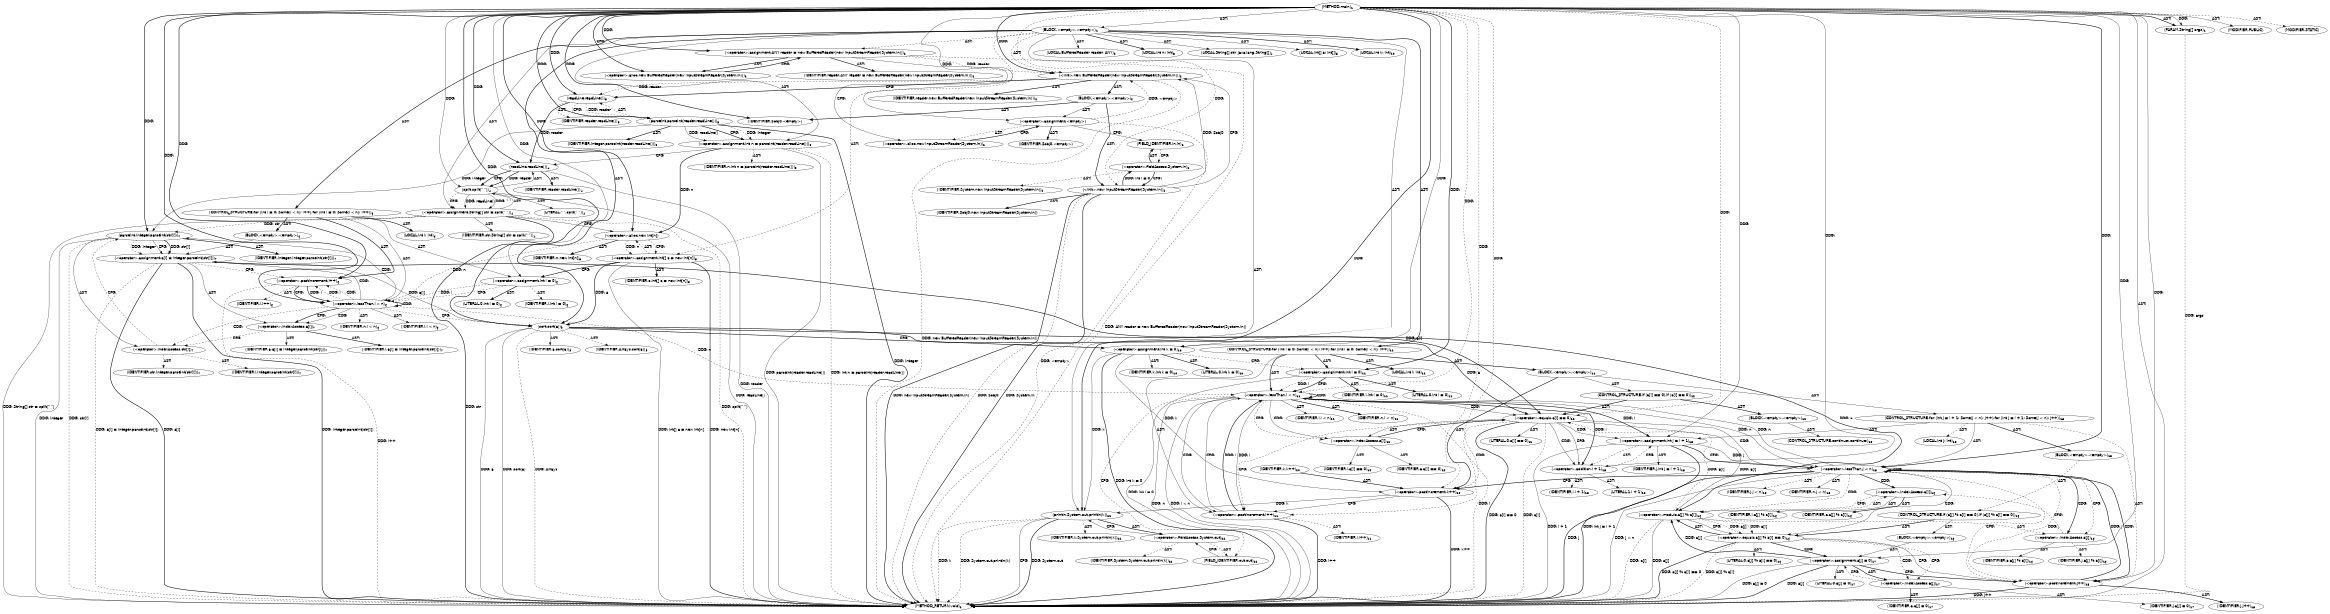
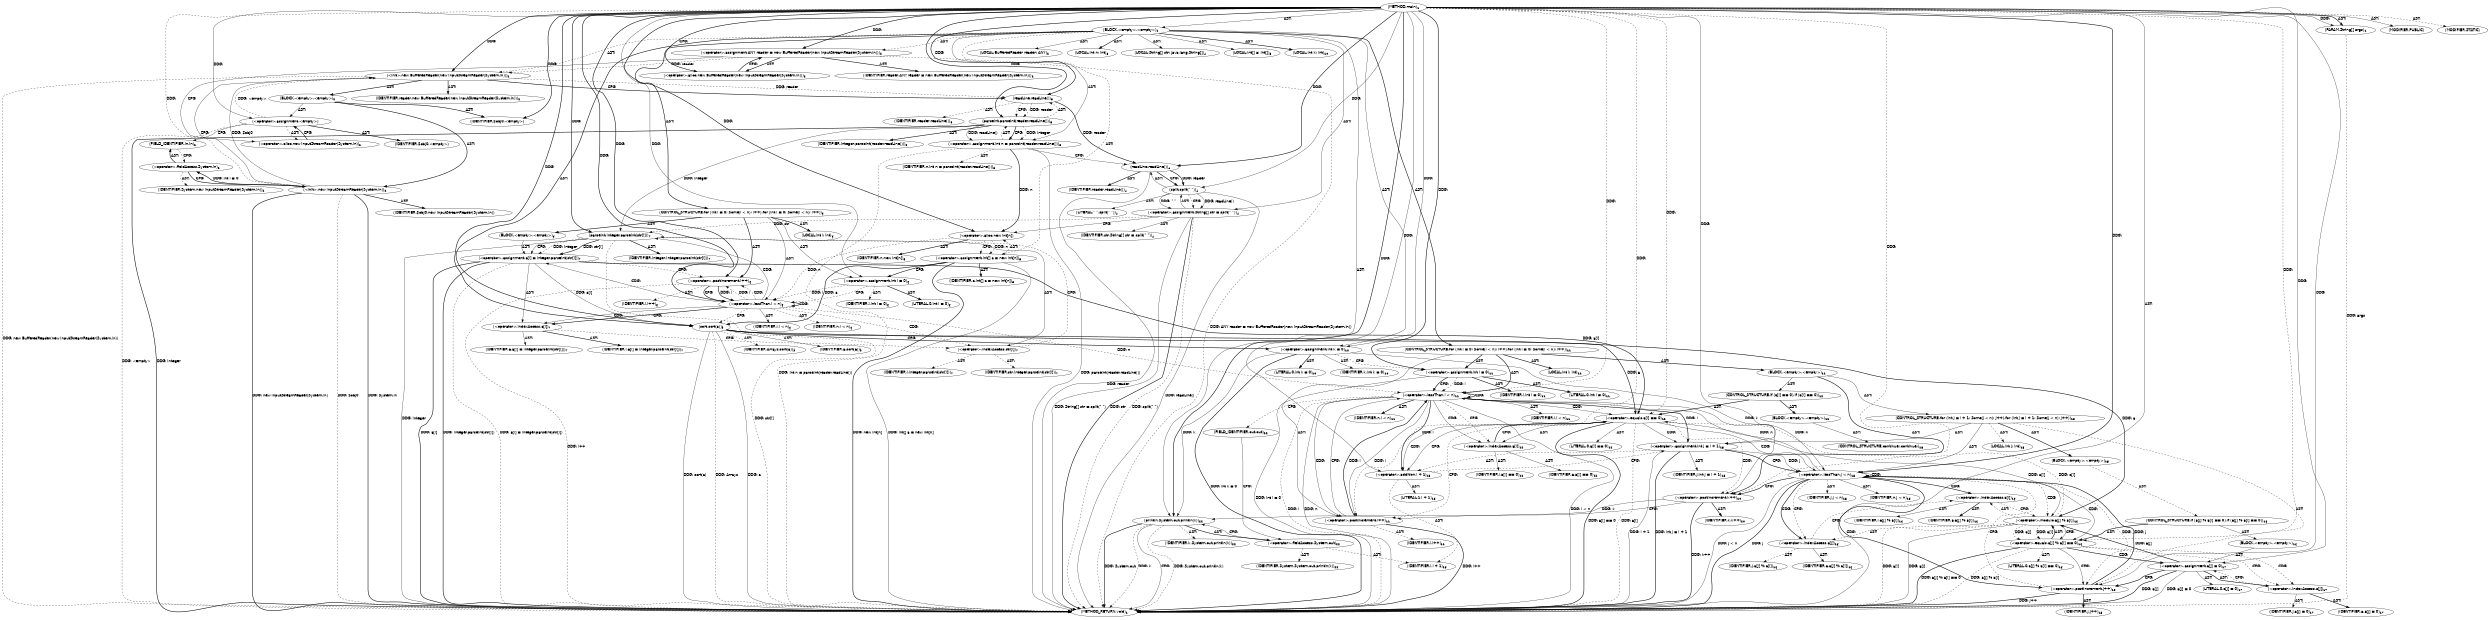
edge "(METHOD,main)" -> "(<operator>.equals,a[j] % a[i] == 0)": added, label "DDG:"
edge "(<operator>.assignment,int n = parseInt(reader.readLine()))" -> "(parseInt,parseInt(reader.readLine()))": added, label "AST:"
edge "(IDENTIFIER,k,k++)" -> "(<operator>.postIncrement,k++)": reversed
edge "(<operator>.fieldAccess,System.out)" -> "(FIELD_IDENTIFIER,out,out)": now "(<operator>.fieldAccess,System.out)" -> "(IDENTIFIER,i,i + 1)"
